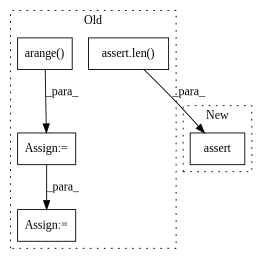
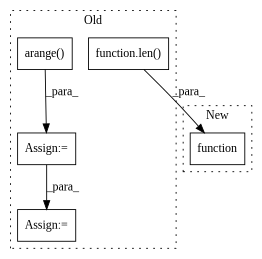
node "assert.len()": label "assert.len()" -> "function.len()"
node "assert": label "assert" -> "function"
